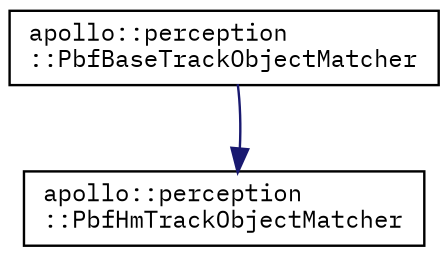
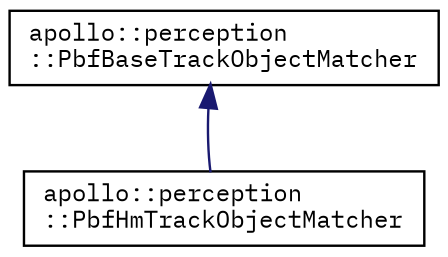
edge "apollo::perception ::PbfBaseTrackObjectMatcher" -> "apollo::perception ::PbfHmTrackObjectMatcher": reversed
